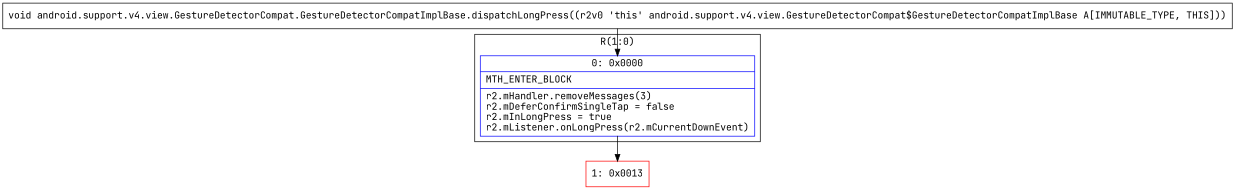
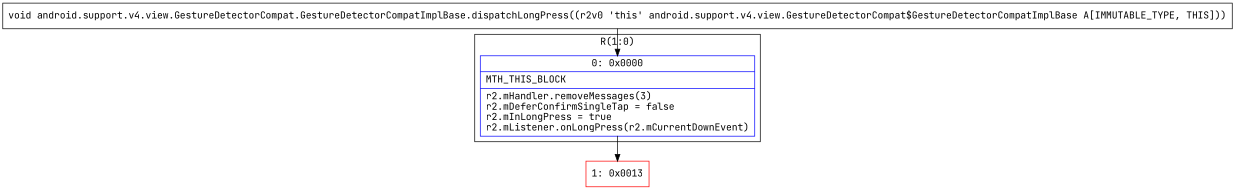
node "0: 0x0000": text "MTH_ENTER_BLOCK" -> "MTH_THIS_BLOCK"
